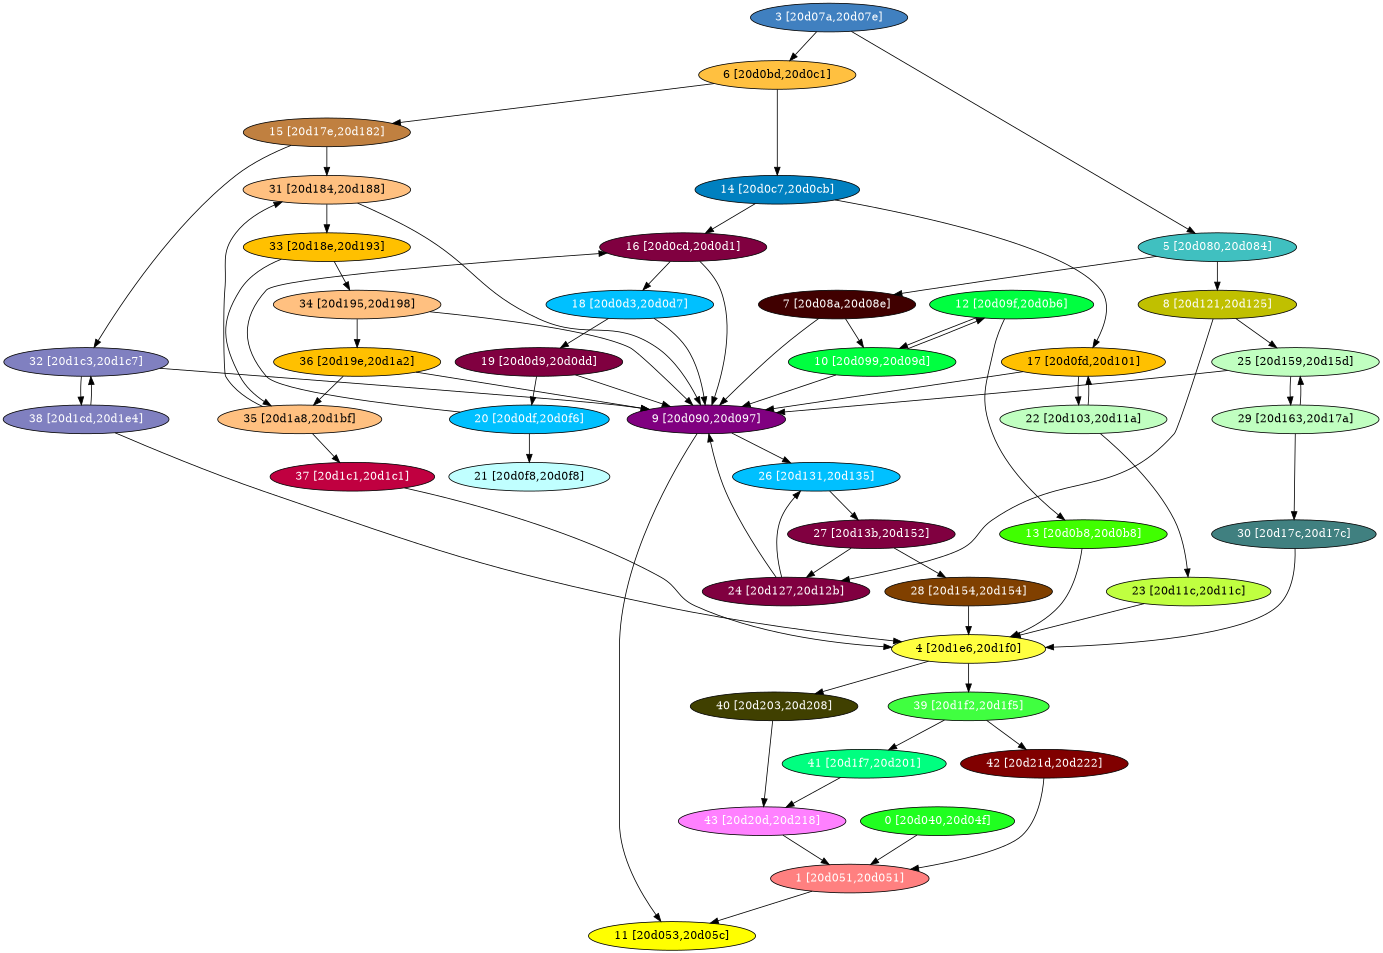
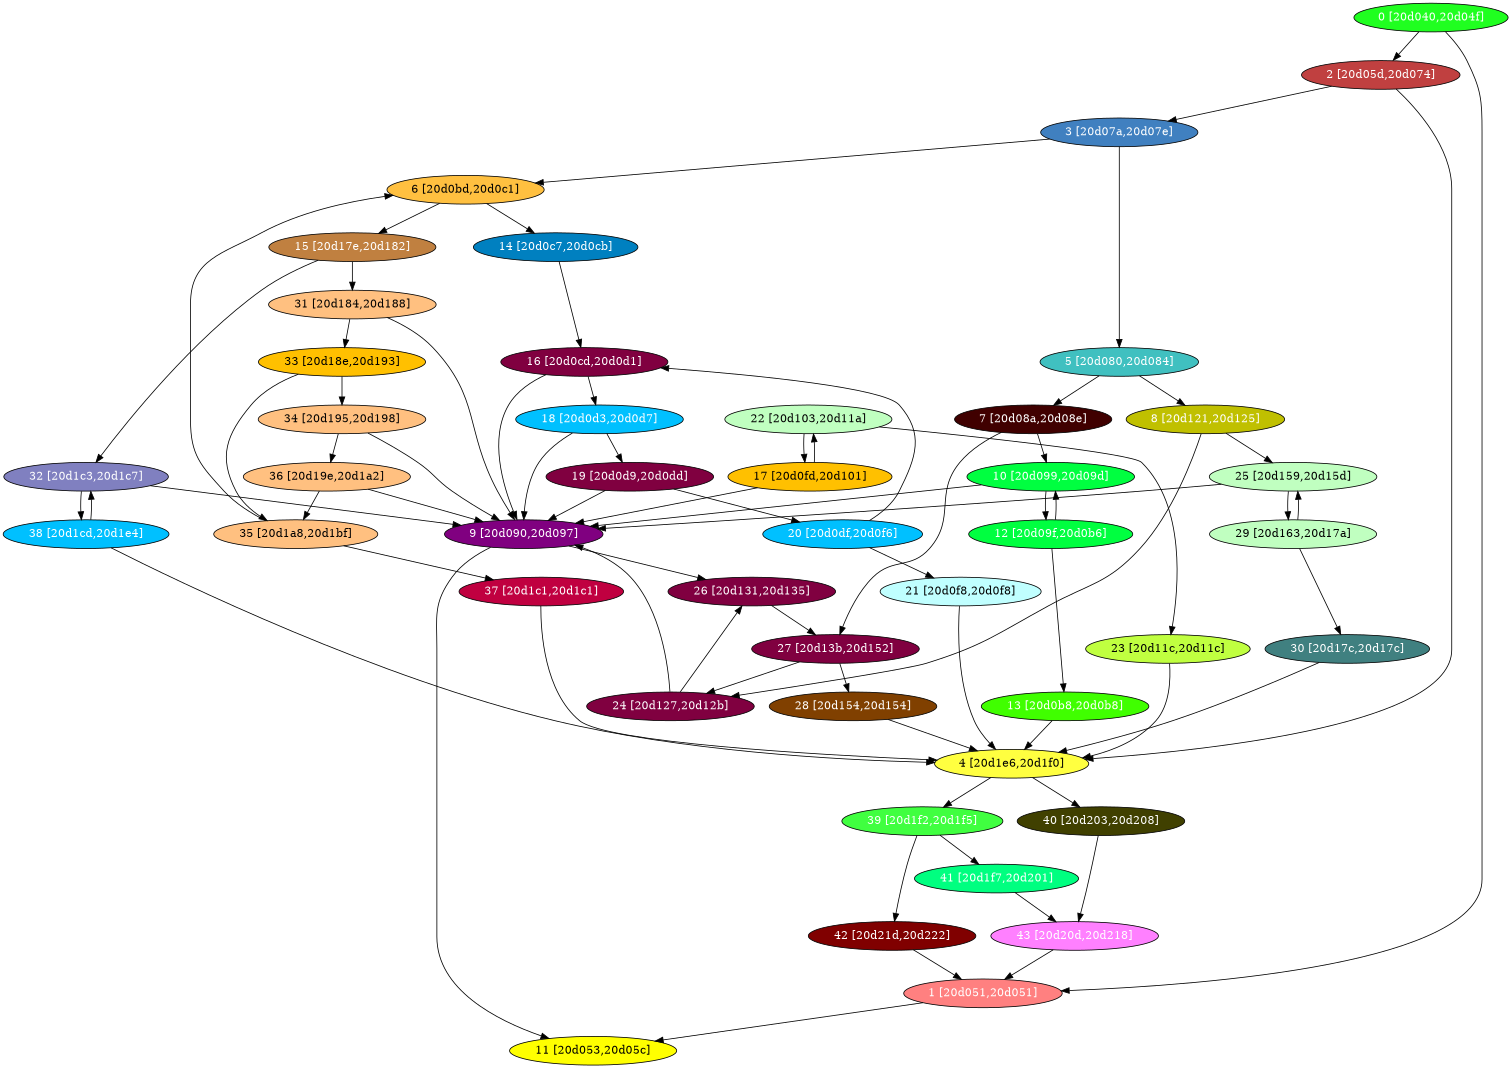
node "2 [20d05d,20d074]": added
edge "14 [20d0c7,20d0cb]" -> "17 [20d0fd,20d101]": removed
edge "35 [20d1a8,20d1bf]" -> "31 [20d184,20d188]": now "35 [20d1a8,20d1bf]" -> "6 [20d0bd,20d0c1]"
edge "7 [20d08a,20d08e]" -> "9 [20d090,20d097]": now "7 [20d08a,20d08e]" -> "27 [20d13b,20d152]"
node "36 [20d19e,20d1a2]": fillcolor #ffc000 -> #ffc080
node "38 [20d1cd,20d1e4]": fillcolor #8080c0 -> #00c0ff
node "26 [20d131,20d135]": fillcolor #00c0ff -> #800040
edge "21 [20d0f8,20d0f8]" -> "4 [20d1e6,20d1f0]": added
